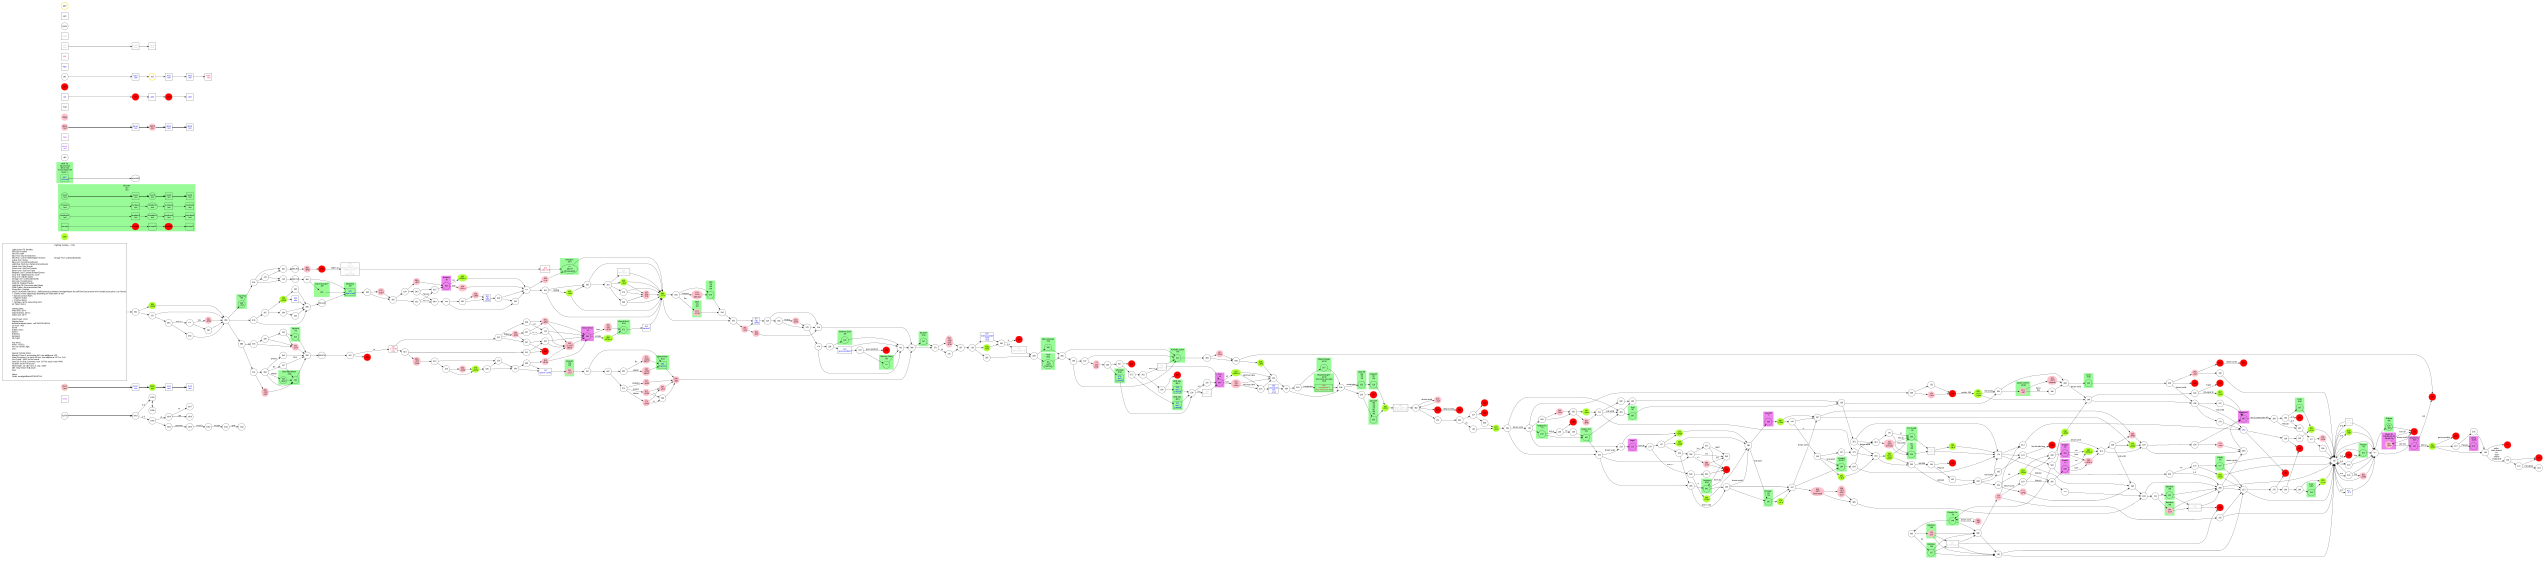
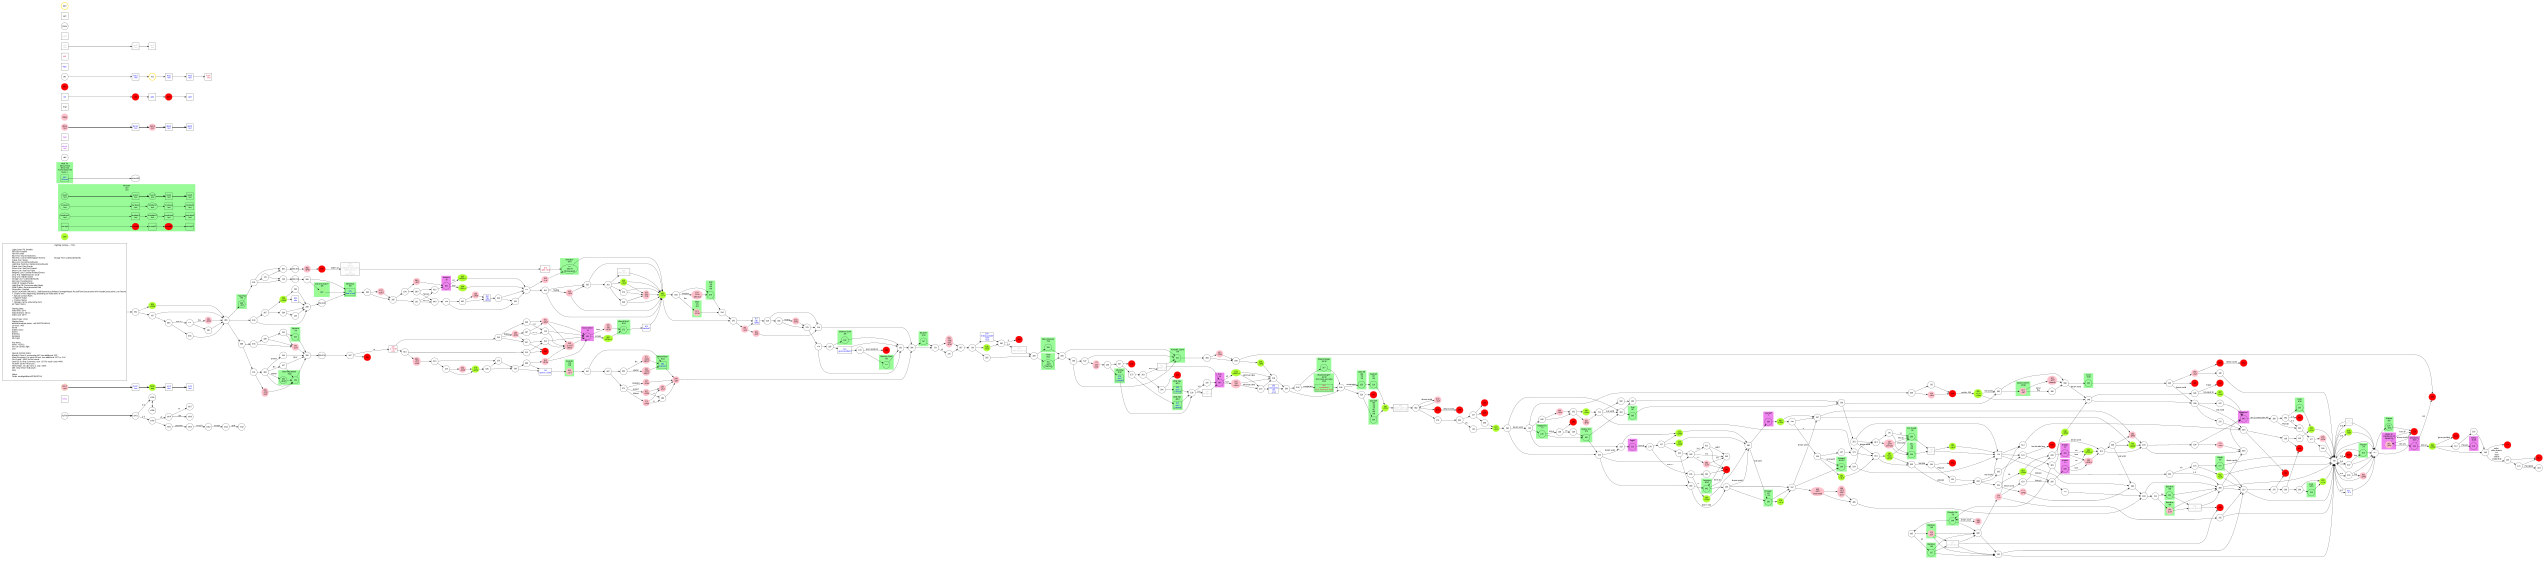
node "334 =IPW-1": fillcolor pink -> greenyellow
node "095 -1PW": fillcolor greenyellow -> pink
node "258": fontcolor blue -> black
